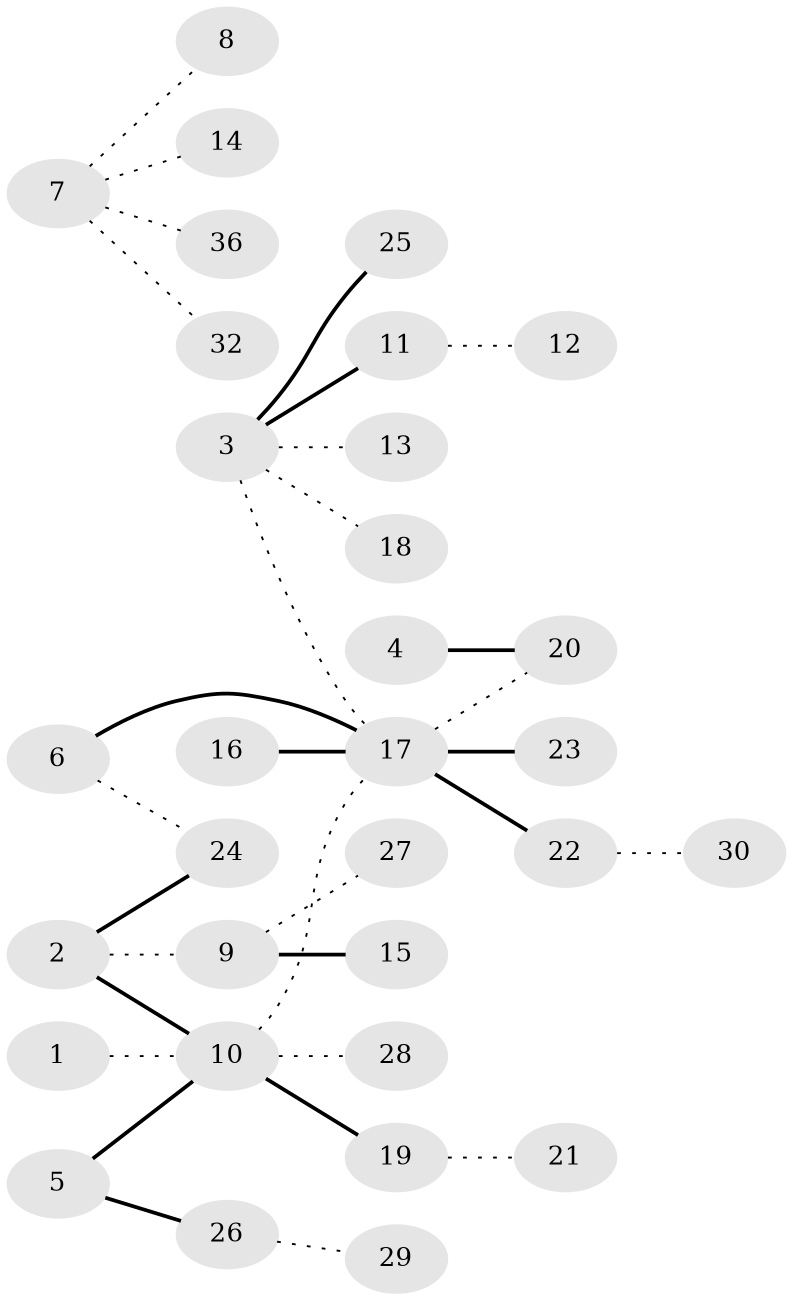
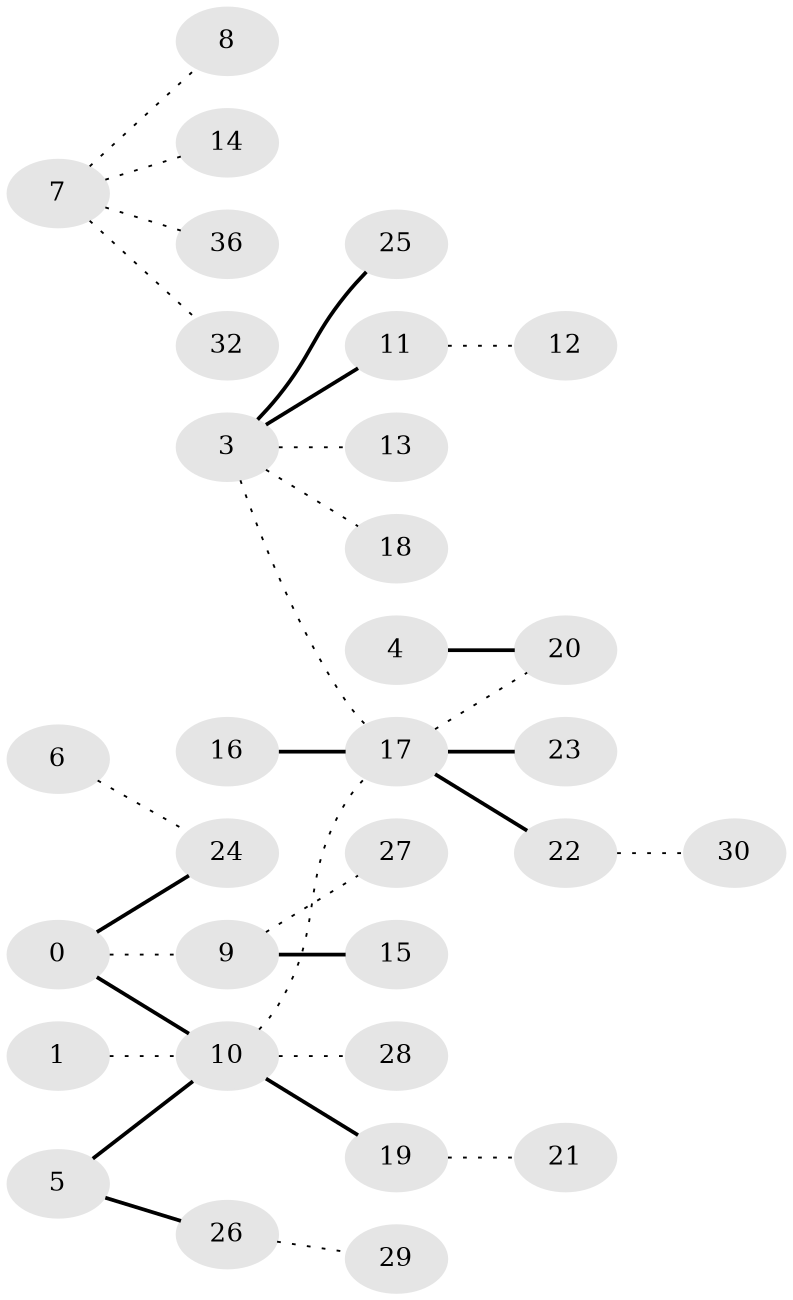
edge "17" -- "6": removed
node "2": label "2" -> "0"
